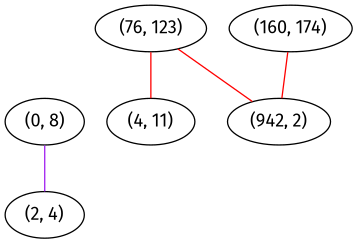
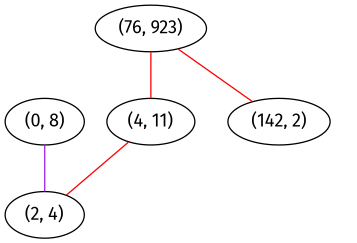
node "(76, 123)": label "(76, 123)" -> "(76, 923)"
node "(160, 174)": removed
node "(942, 2)": label "(942, 2)" -> "(142, 2)"
edge "(4, 11)" -- "(2, 4)": added
